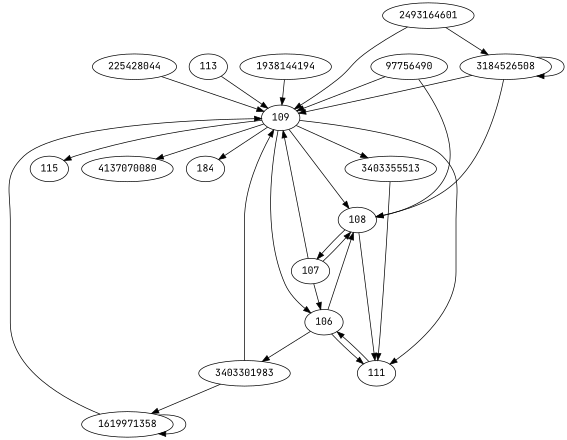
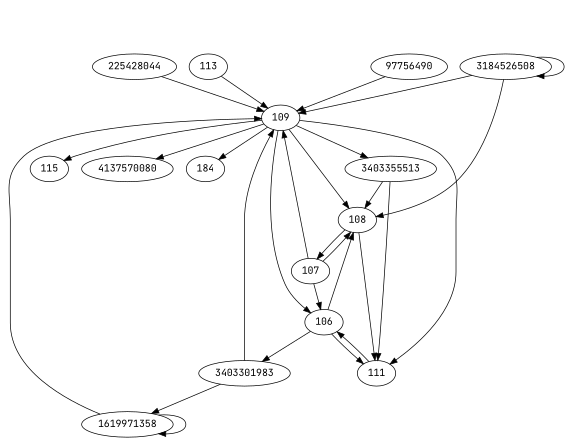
node "2493164601": removed
node "1938144194": removed
edge "97756490" -> "108": now "3403355513" -> "108"
node "4137070080": label "4137070080" -> "4137570080"
